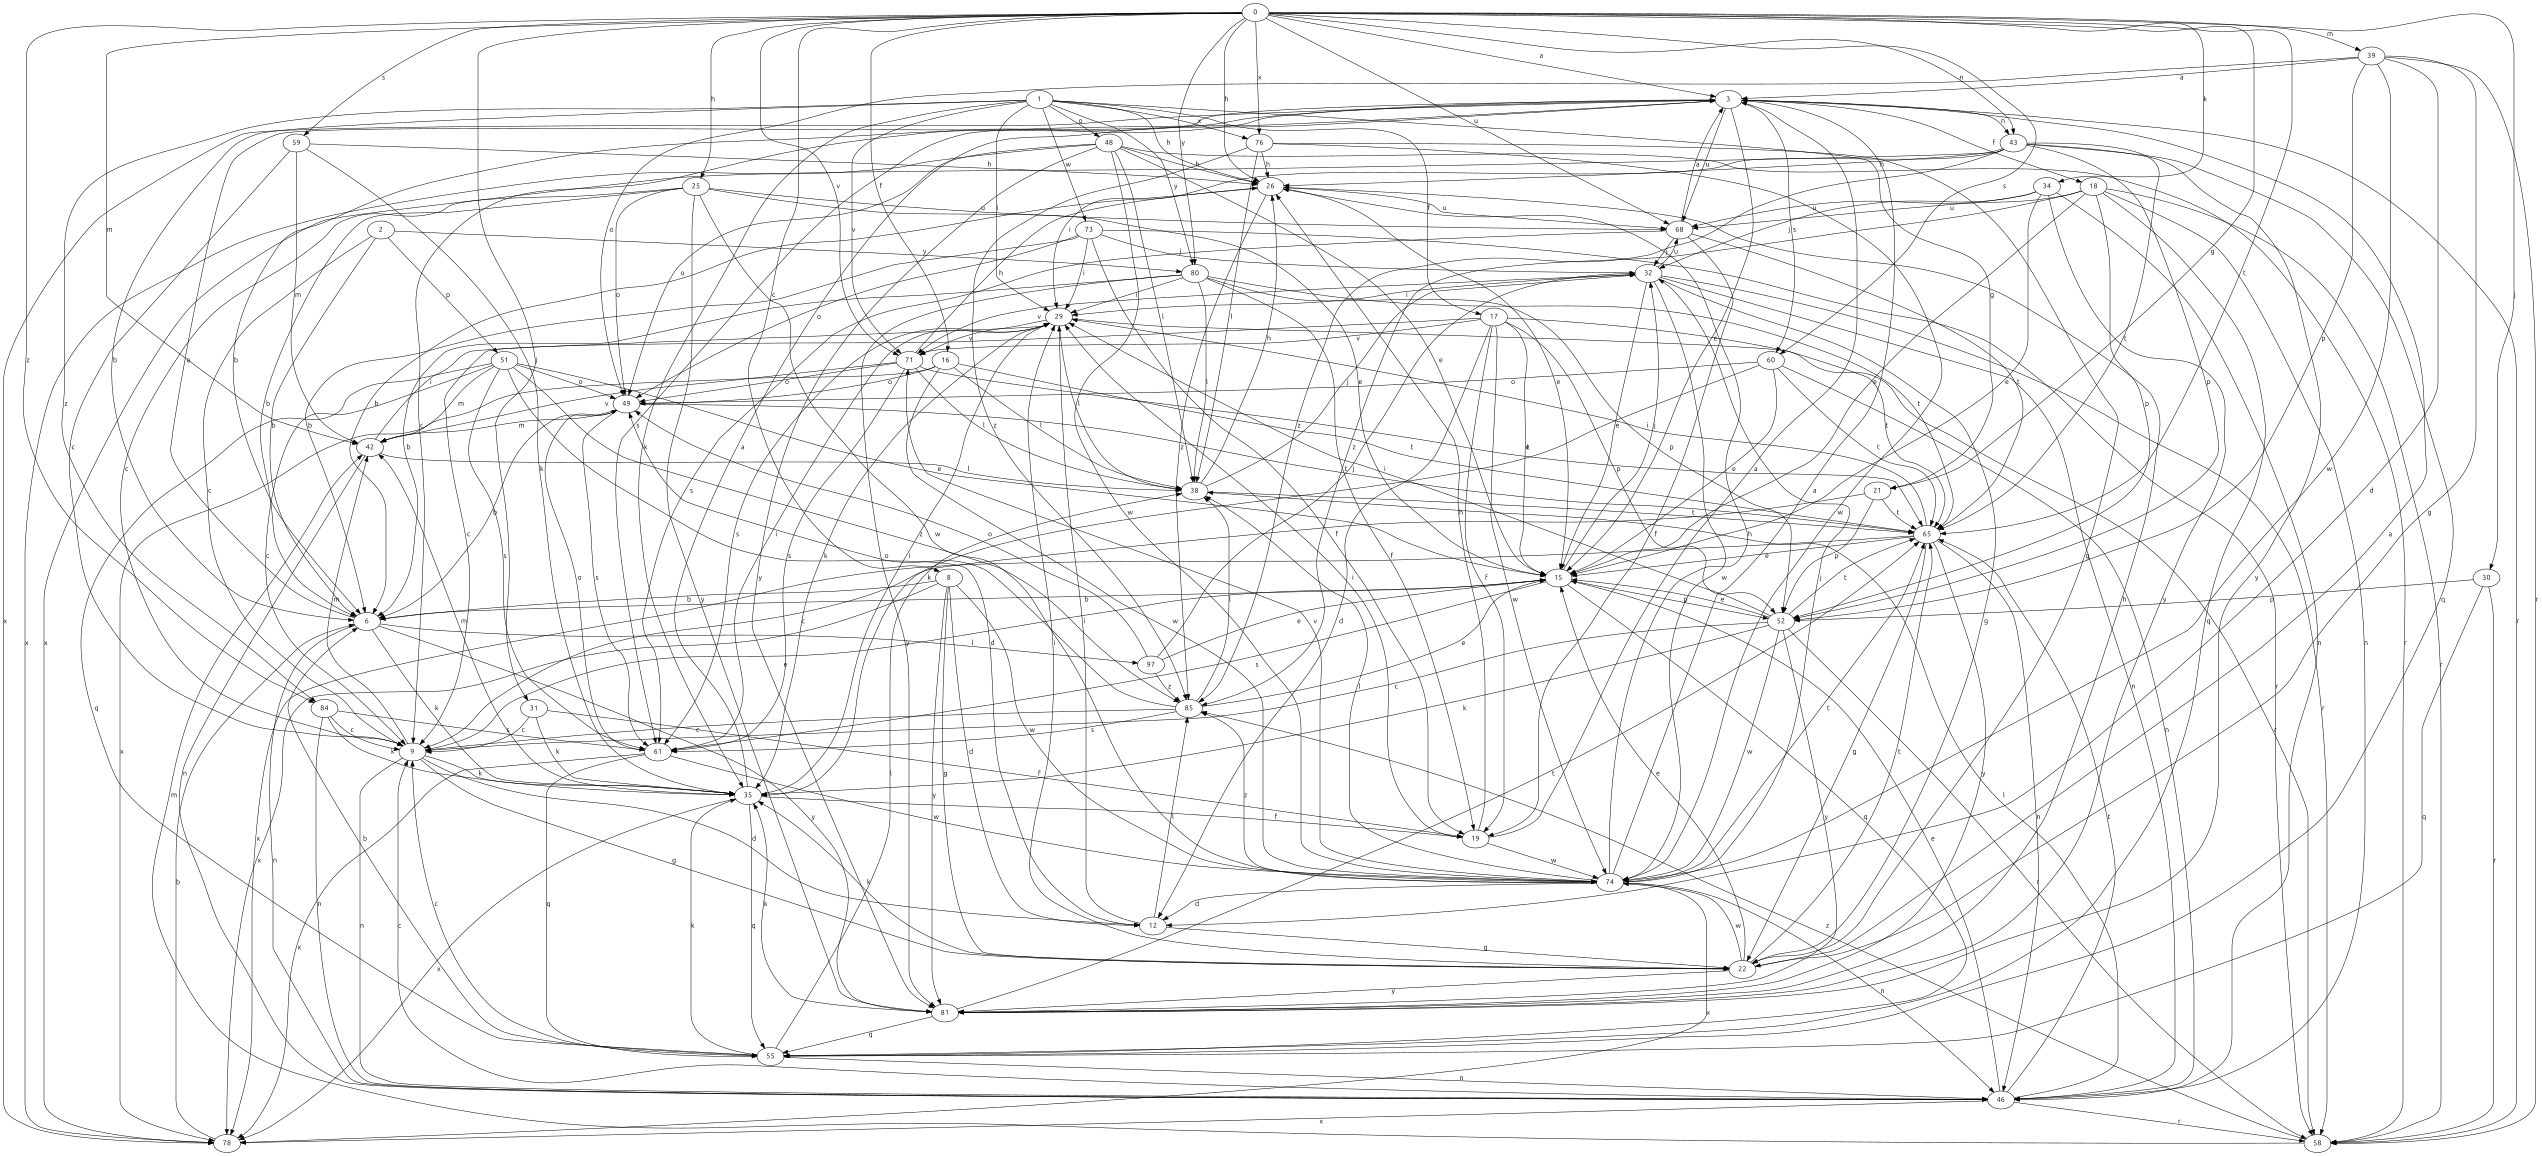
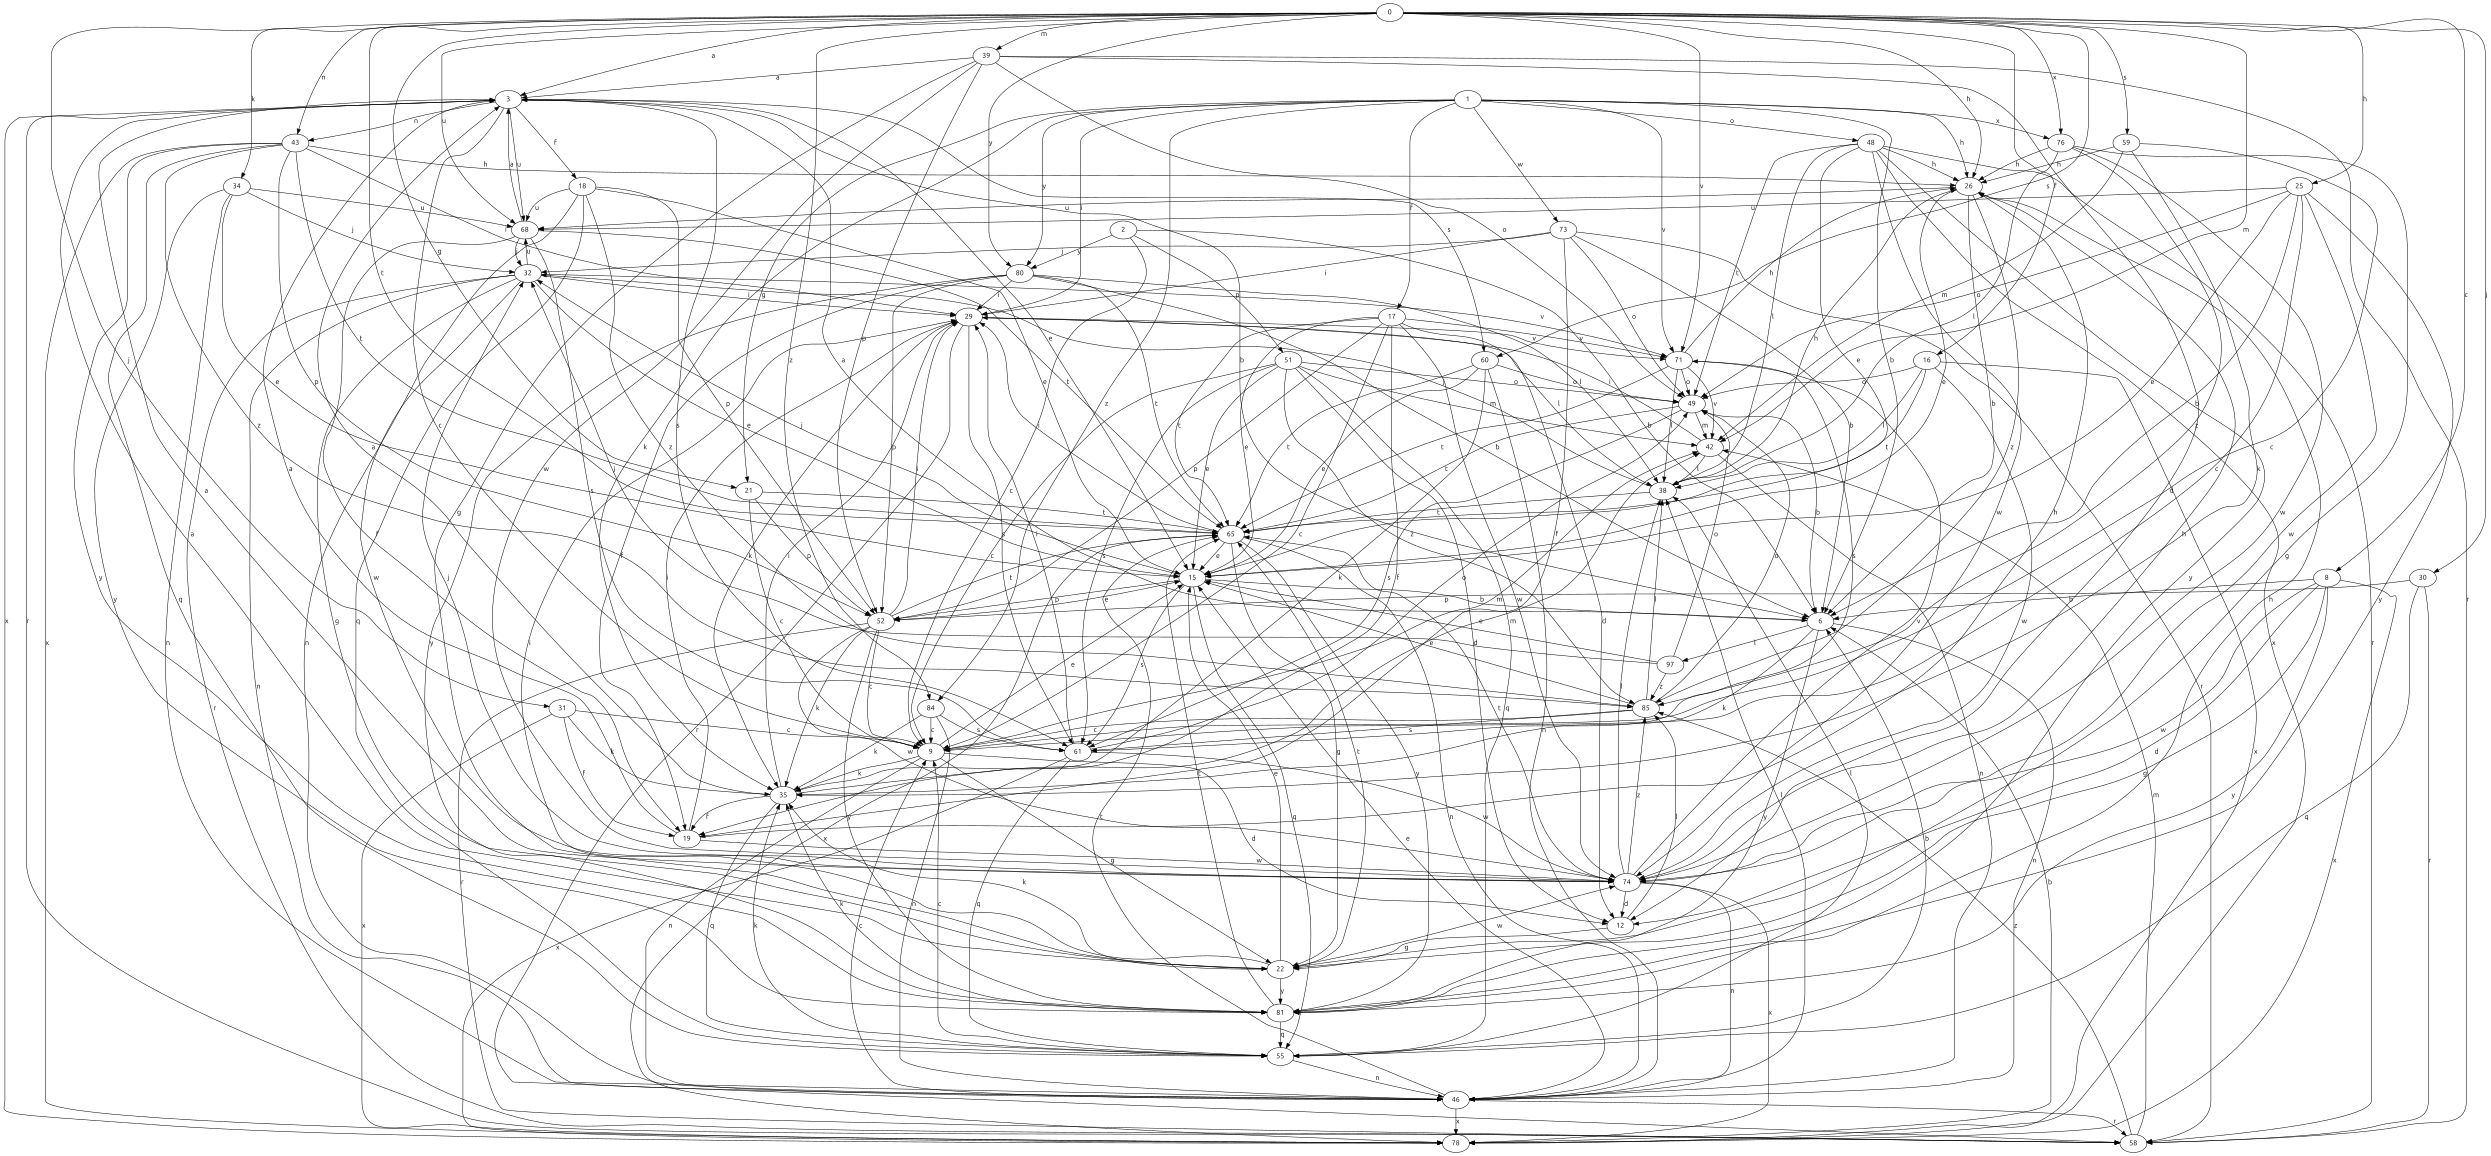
edge "48" -> "49": label "o" -> "t"
edge "18" -> "58": removed, label "r"
edge "12" -> "29": removed, label "i"
edge "35" -> "78": now "31" -> "78"
